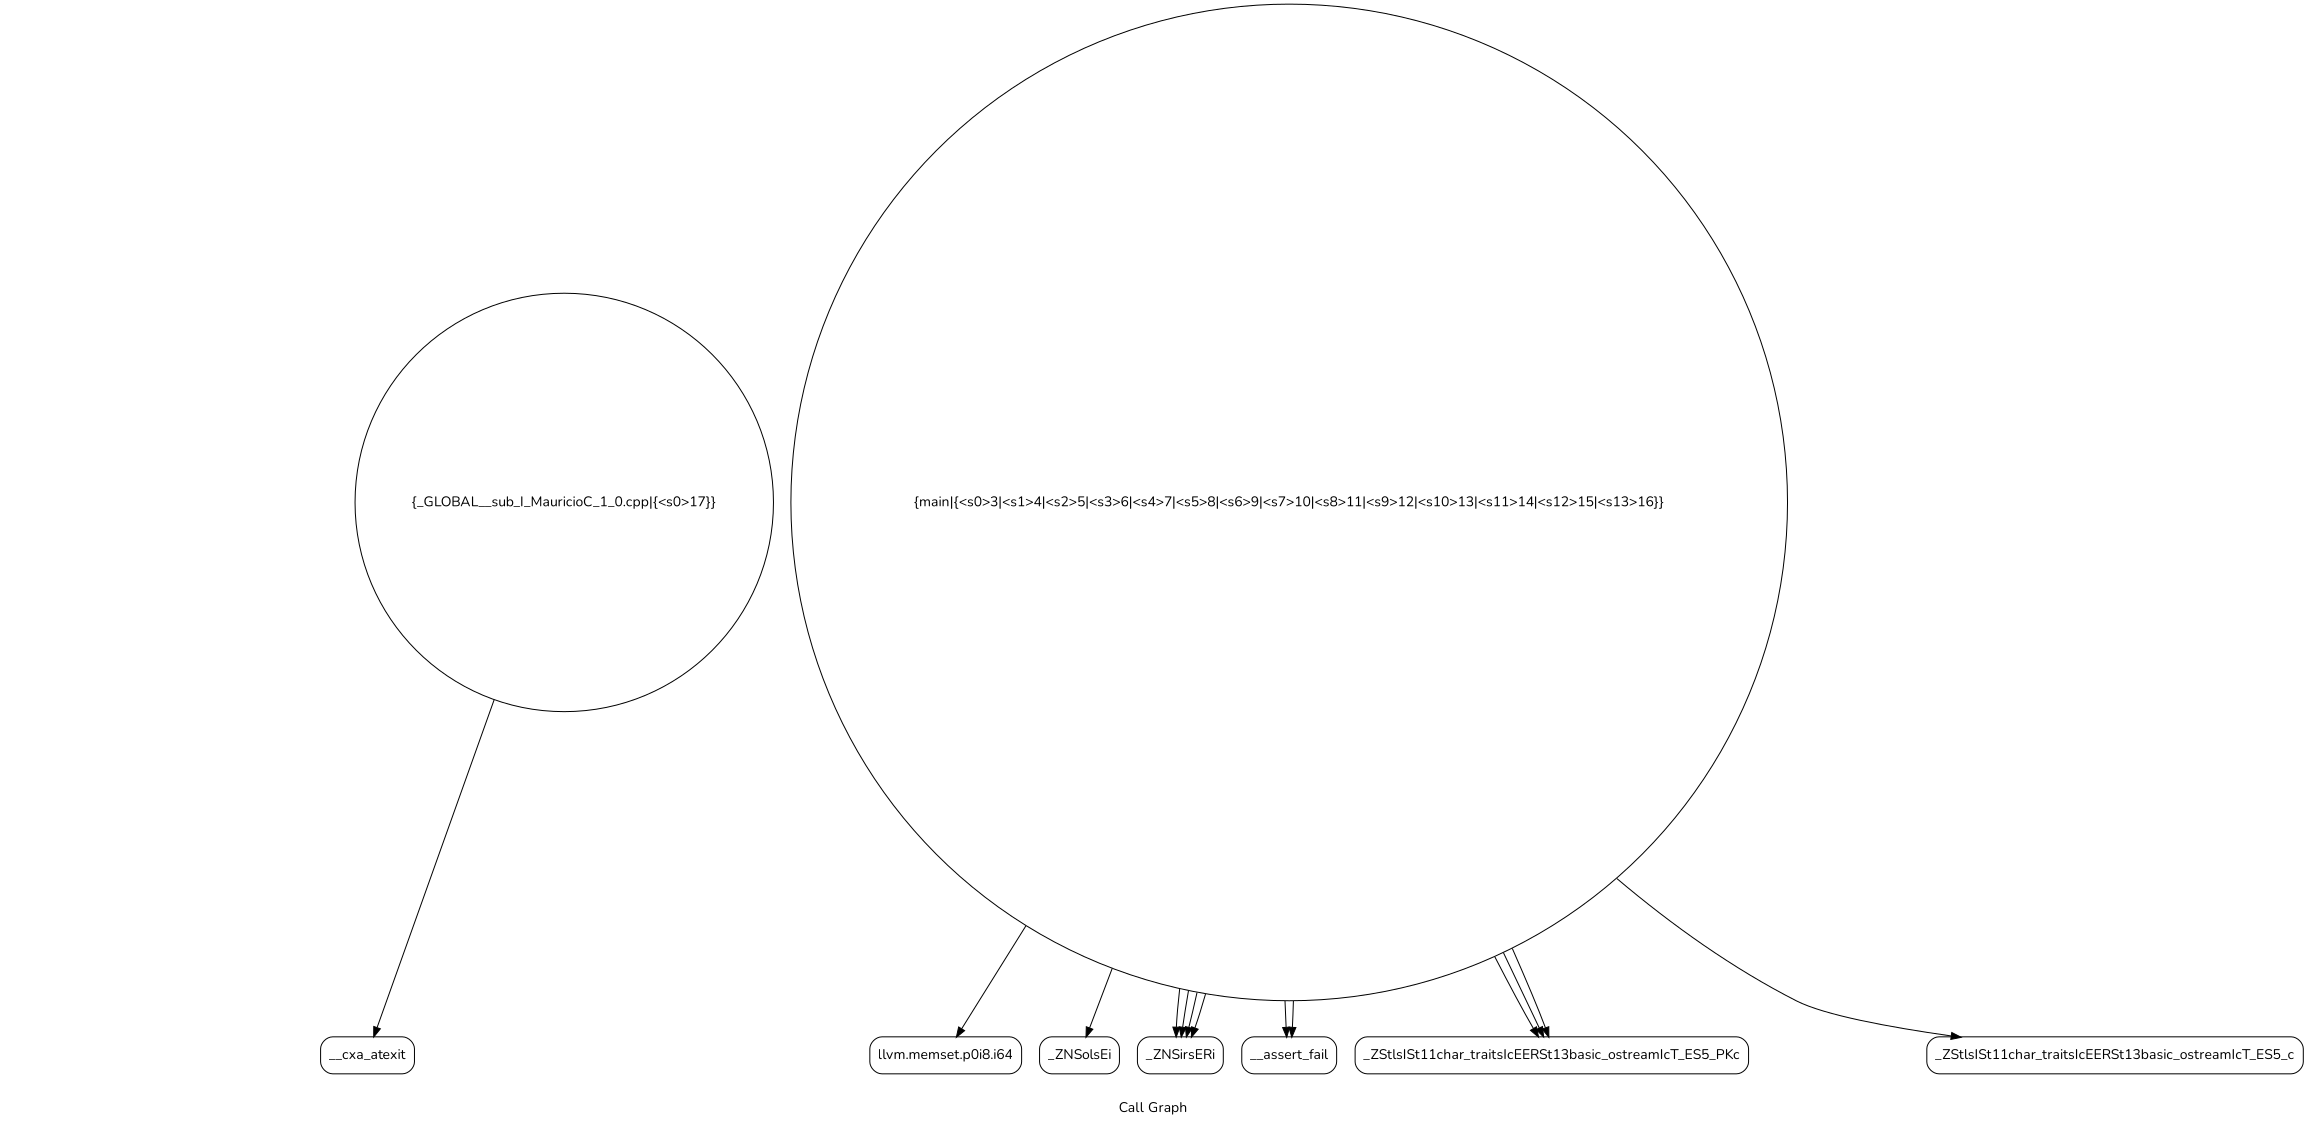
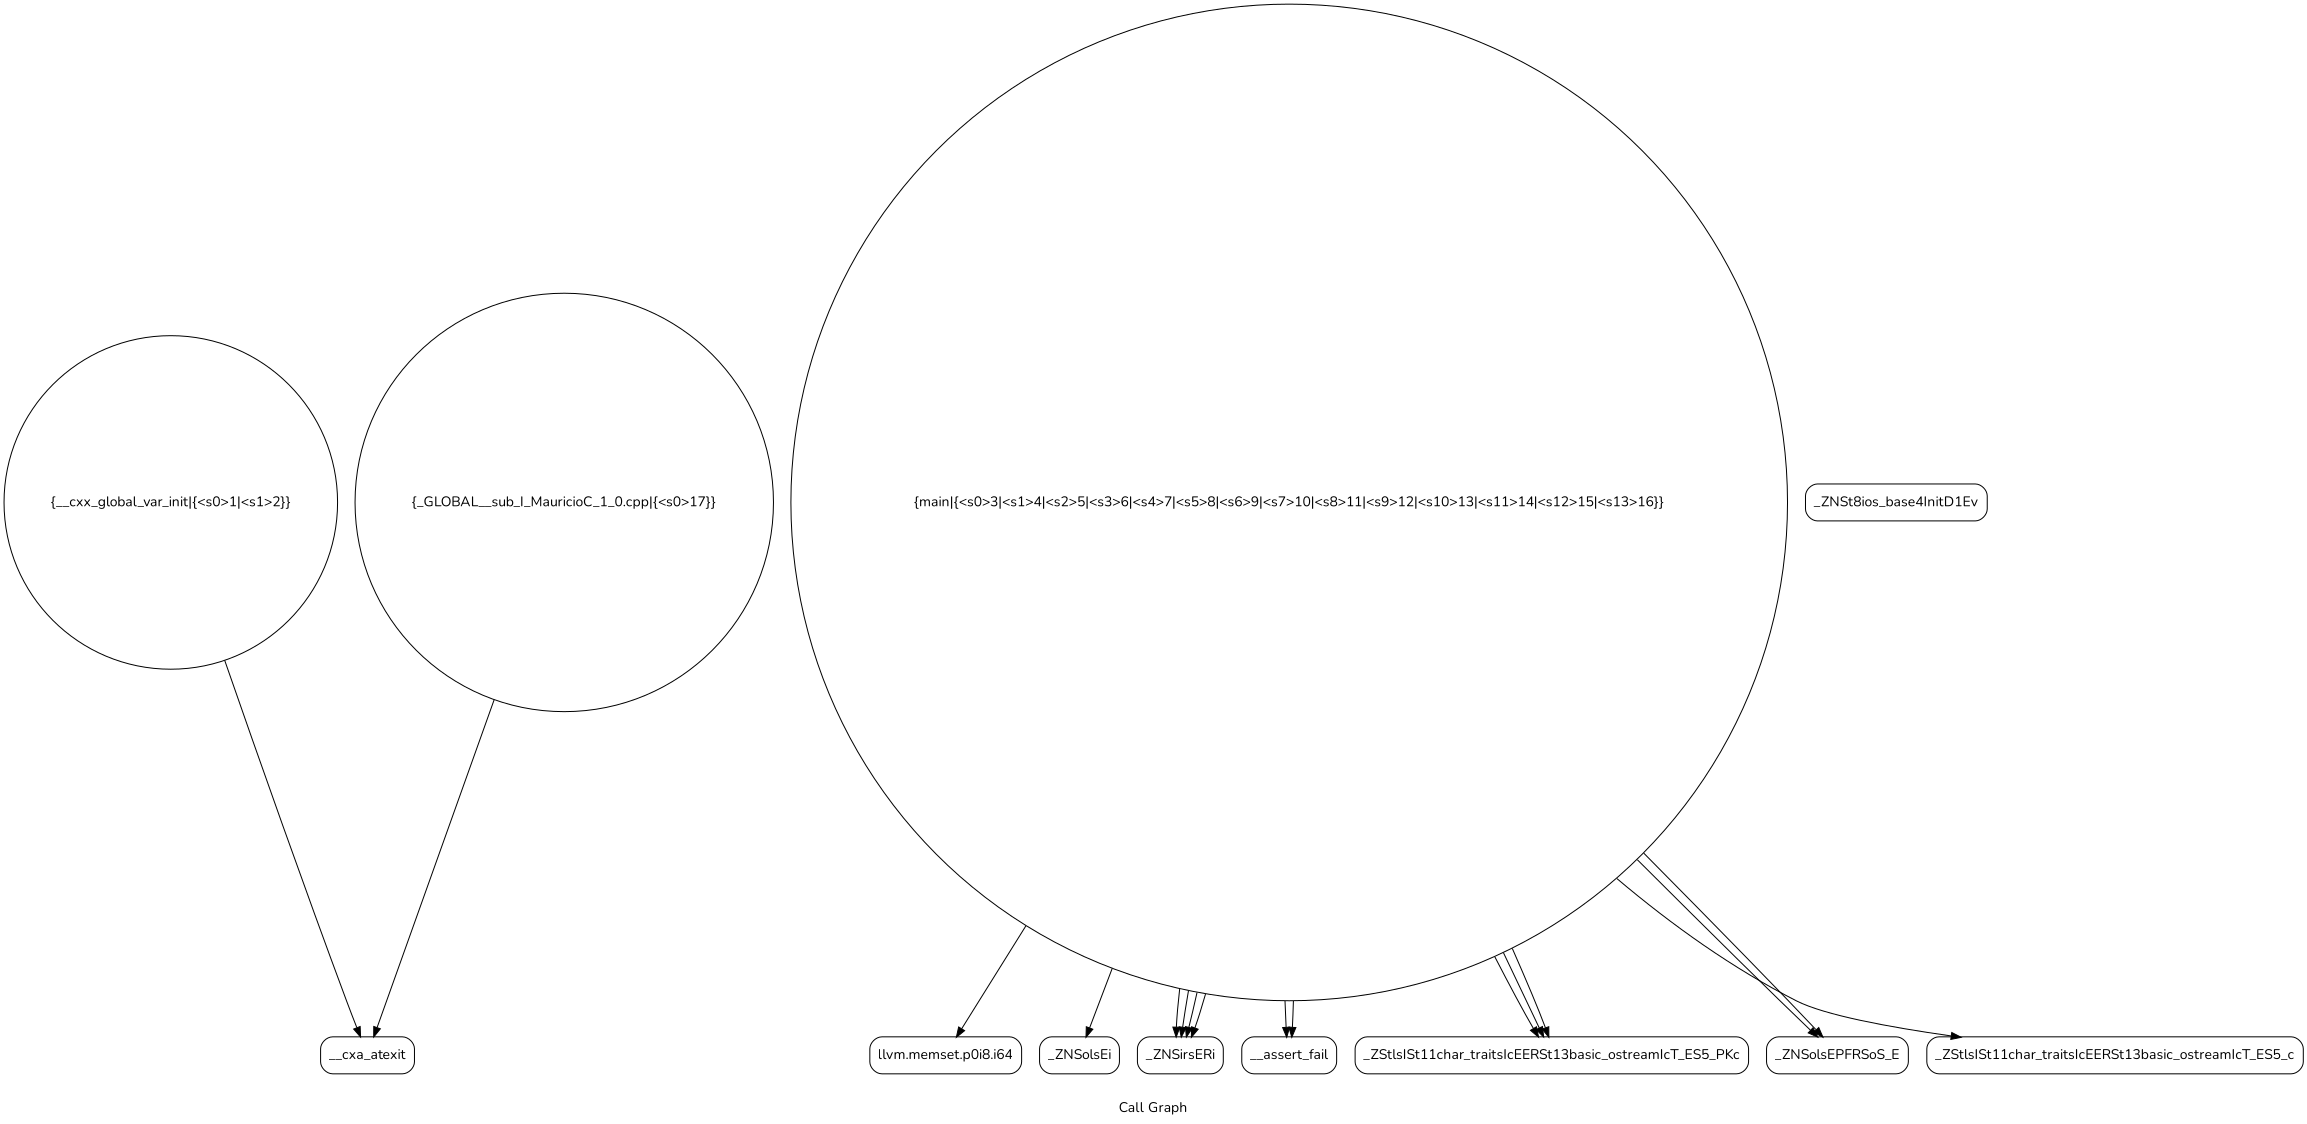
node "{__cxx_global_var_init|{<s0>1|<s1>2}}": added
node "_ZNSt8ios_base4InitD1Ev": added
node "_ZNSolsEPFRSoS_E": added
